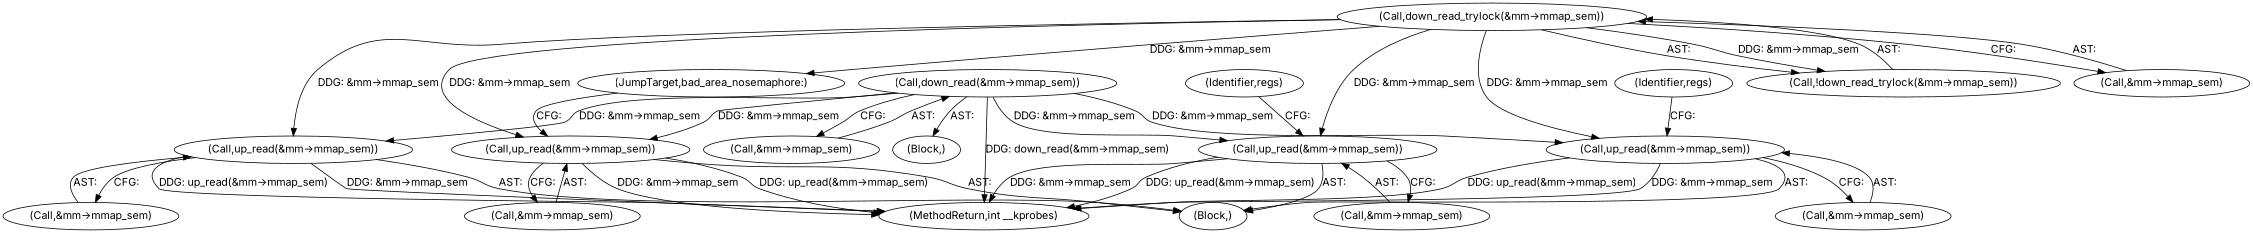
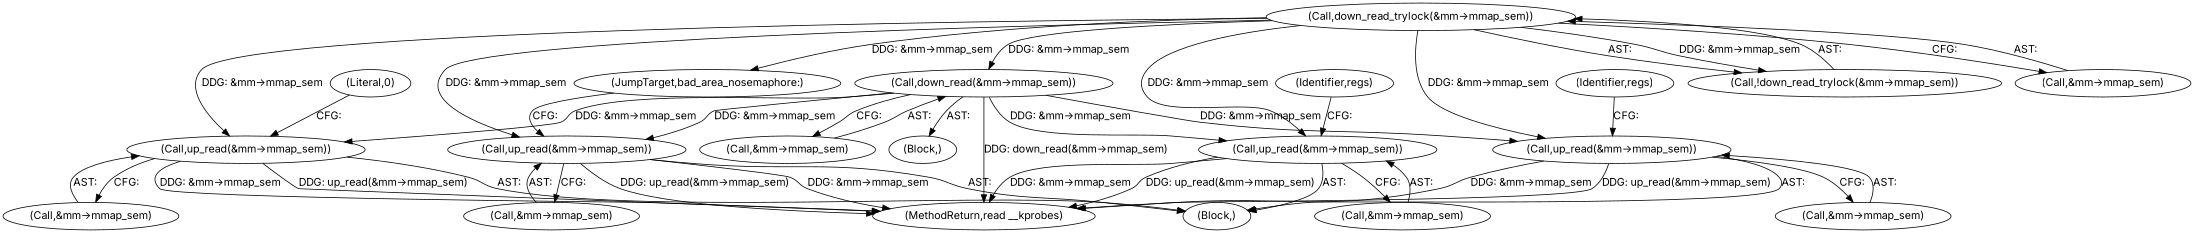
edge "(Call,down_read_trylock(&mm->mmap_sem))" -> "(Call,down_read(&mm->mmap_sem))": added, label "DDG: &mm->mmap_sem"
node "(Literal,0)": added
node "(MethodReturn,int __kprobes)": label "(MethodReturn,int __kprobes)" -> "(MethodReturn,read __kprobes)"
